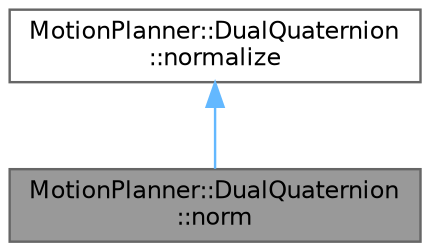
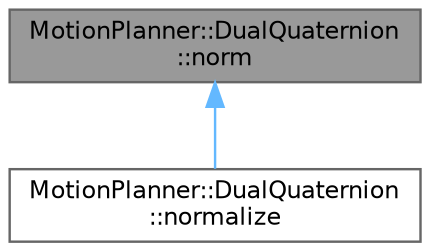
edge "MotionPlanner::DualQuaternion ::norm" -> "MotionPlanner::DualQuaternion ::normalize": reversed
